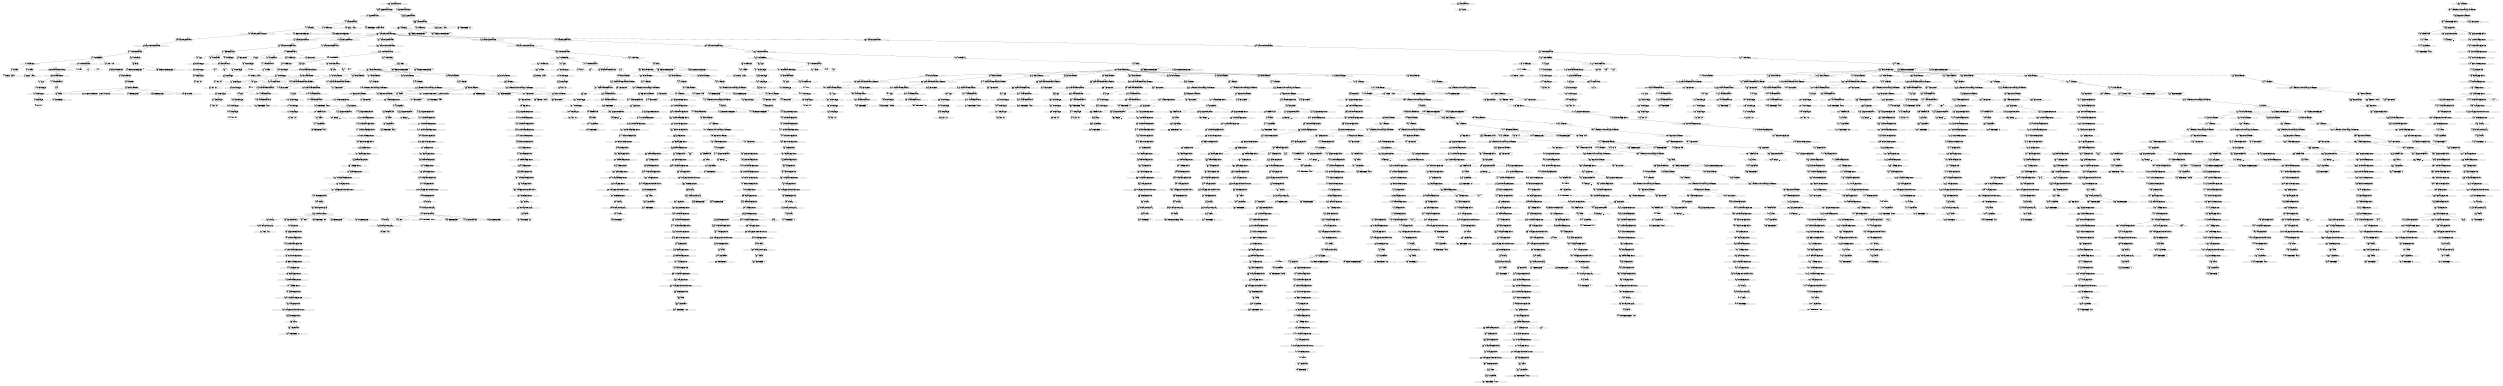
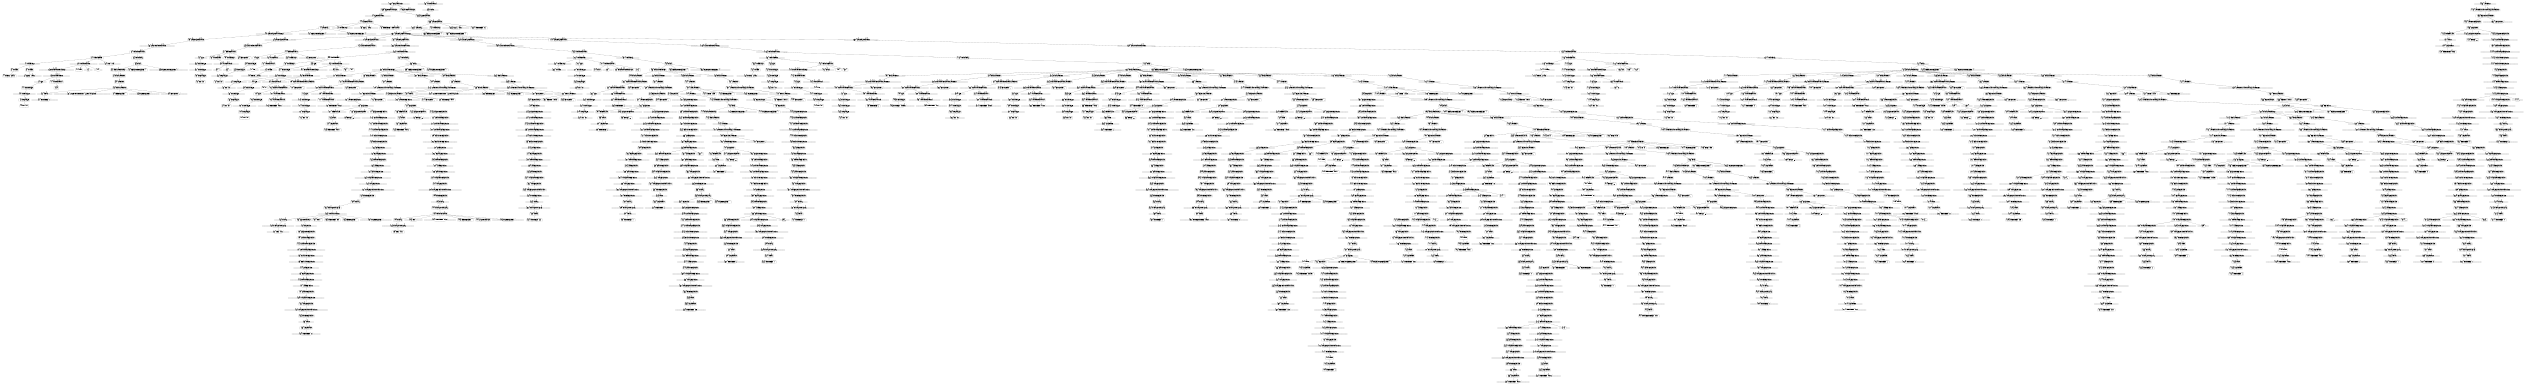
node "[266] PUBLIC ( public )": removed
node "[1613] RIGHTBRACKET ( ) )": removed
node "[1529] IDENTIFIER ( j )": shape cylinder -> diamond
